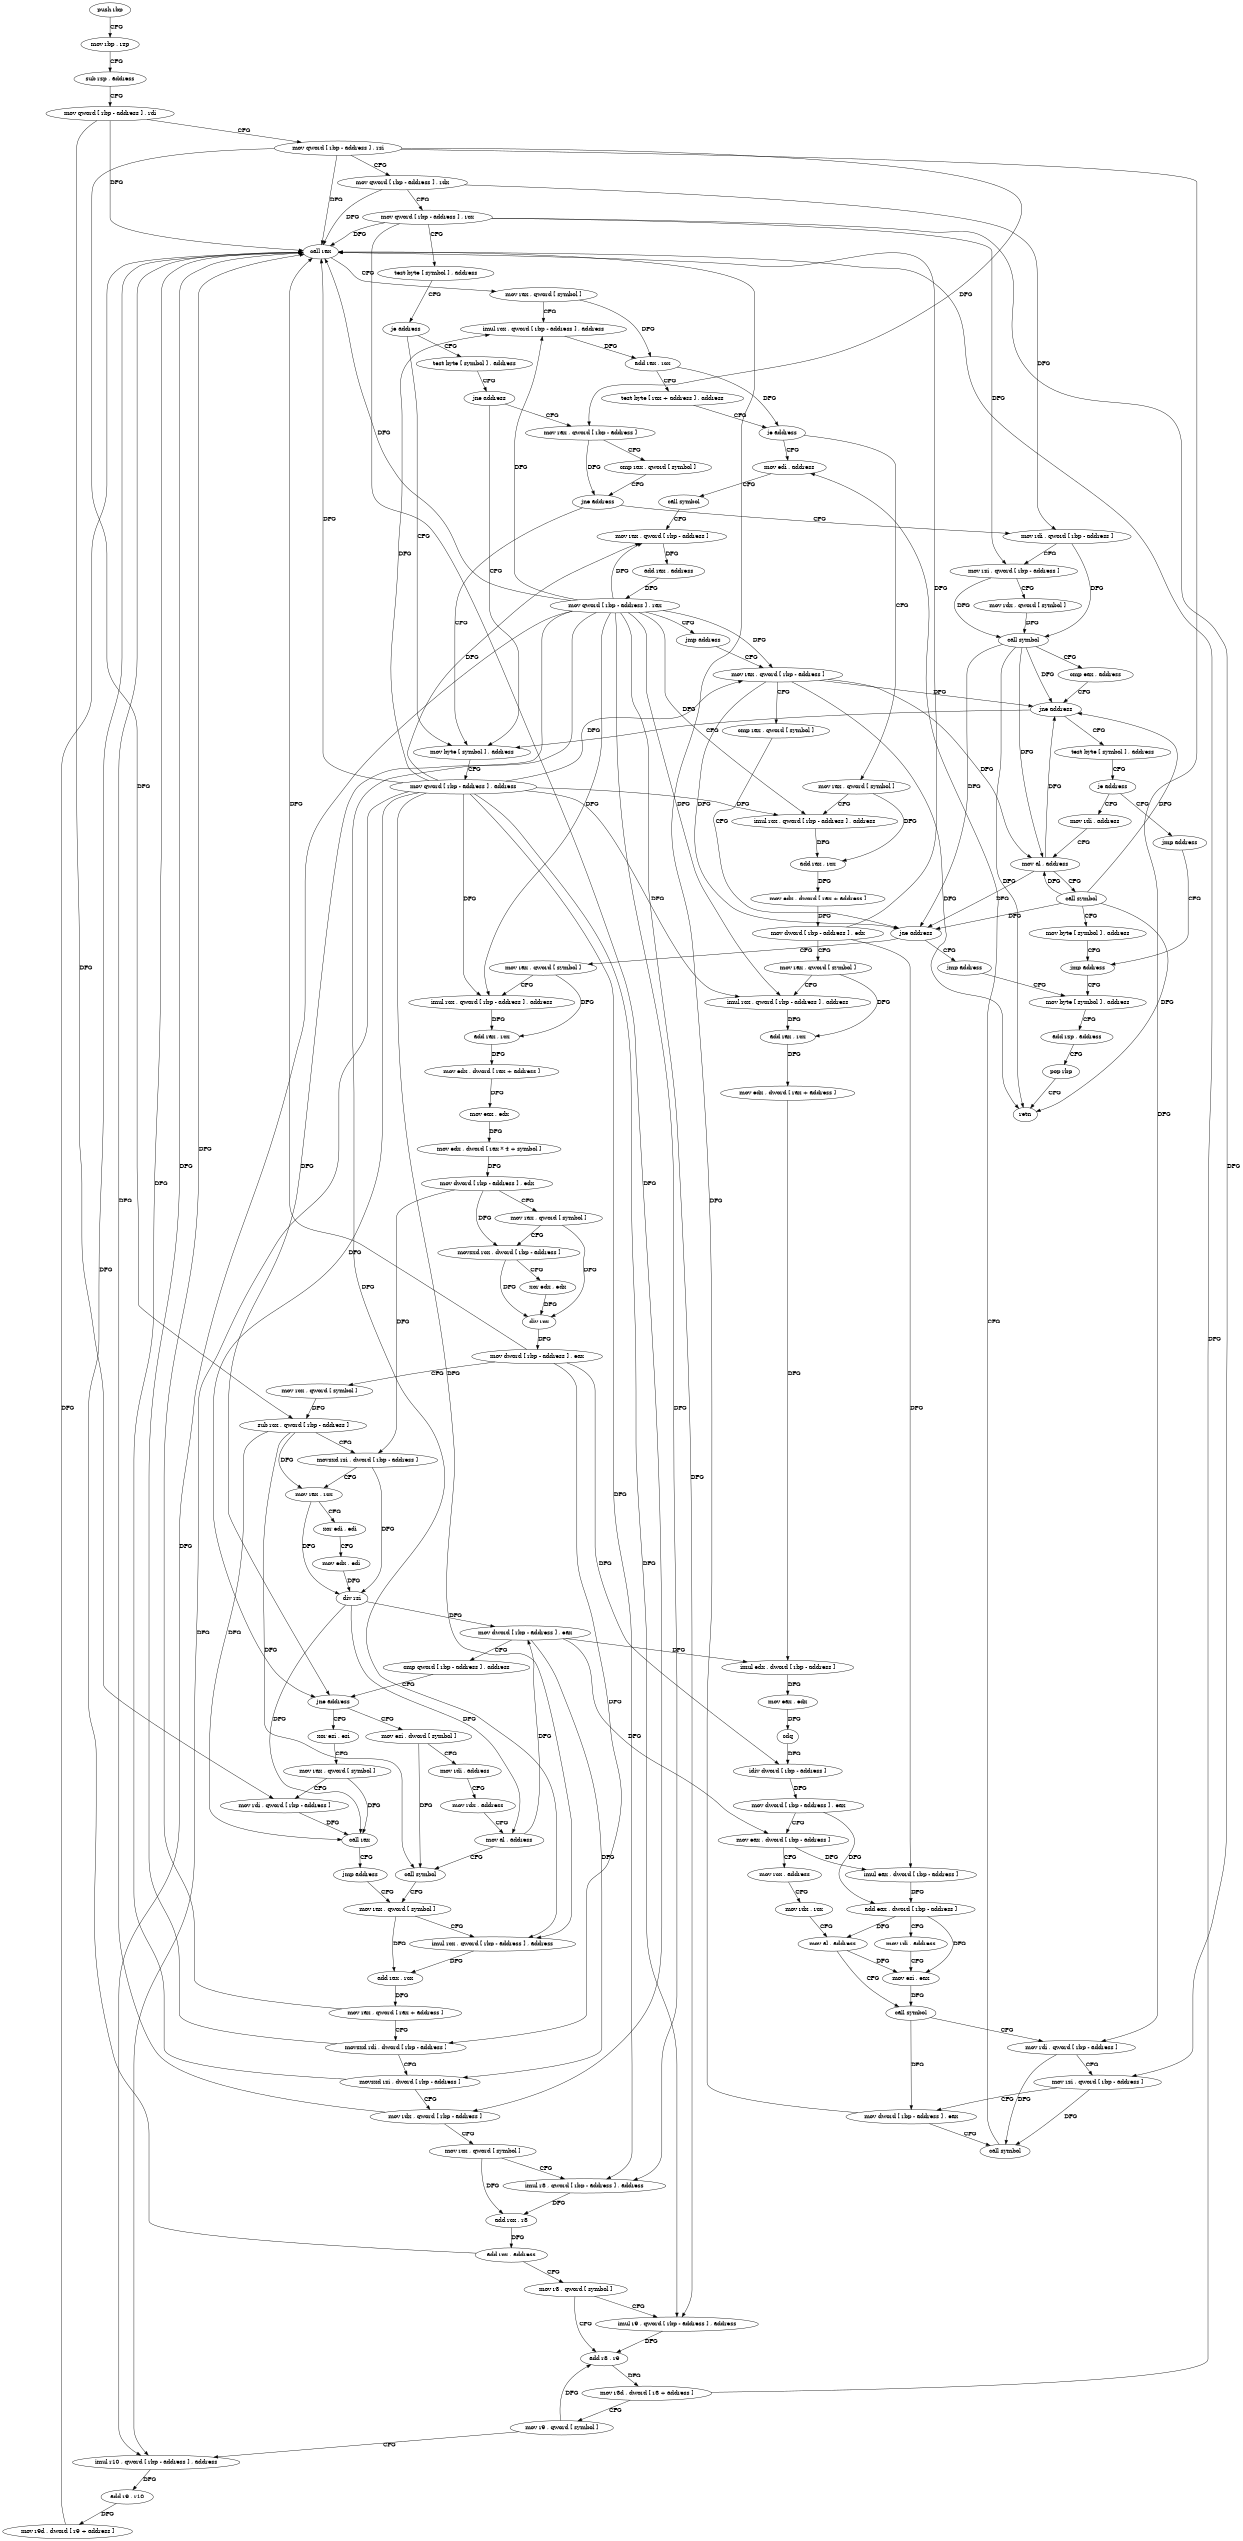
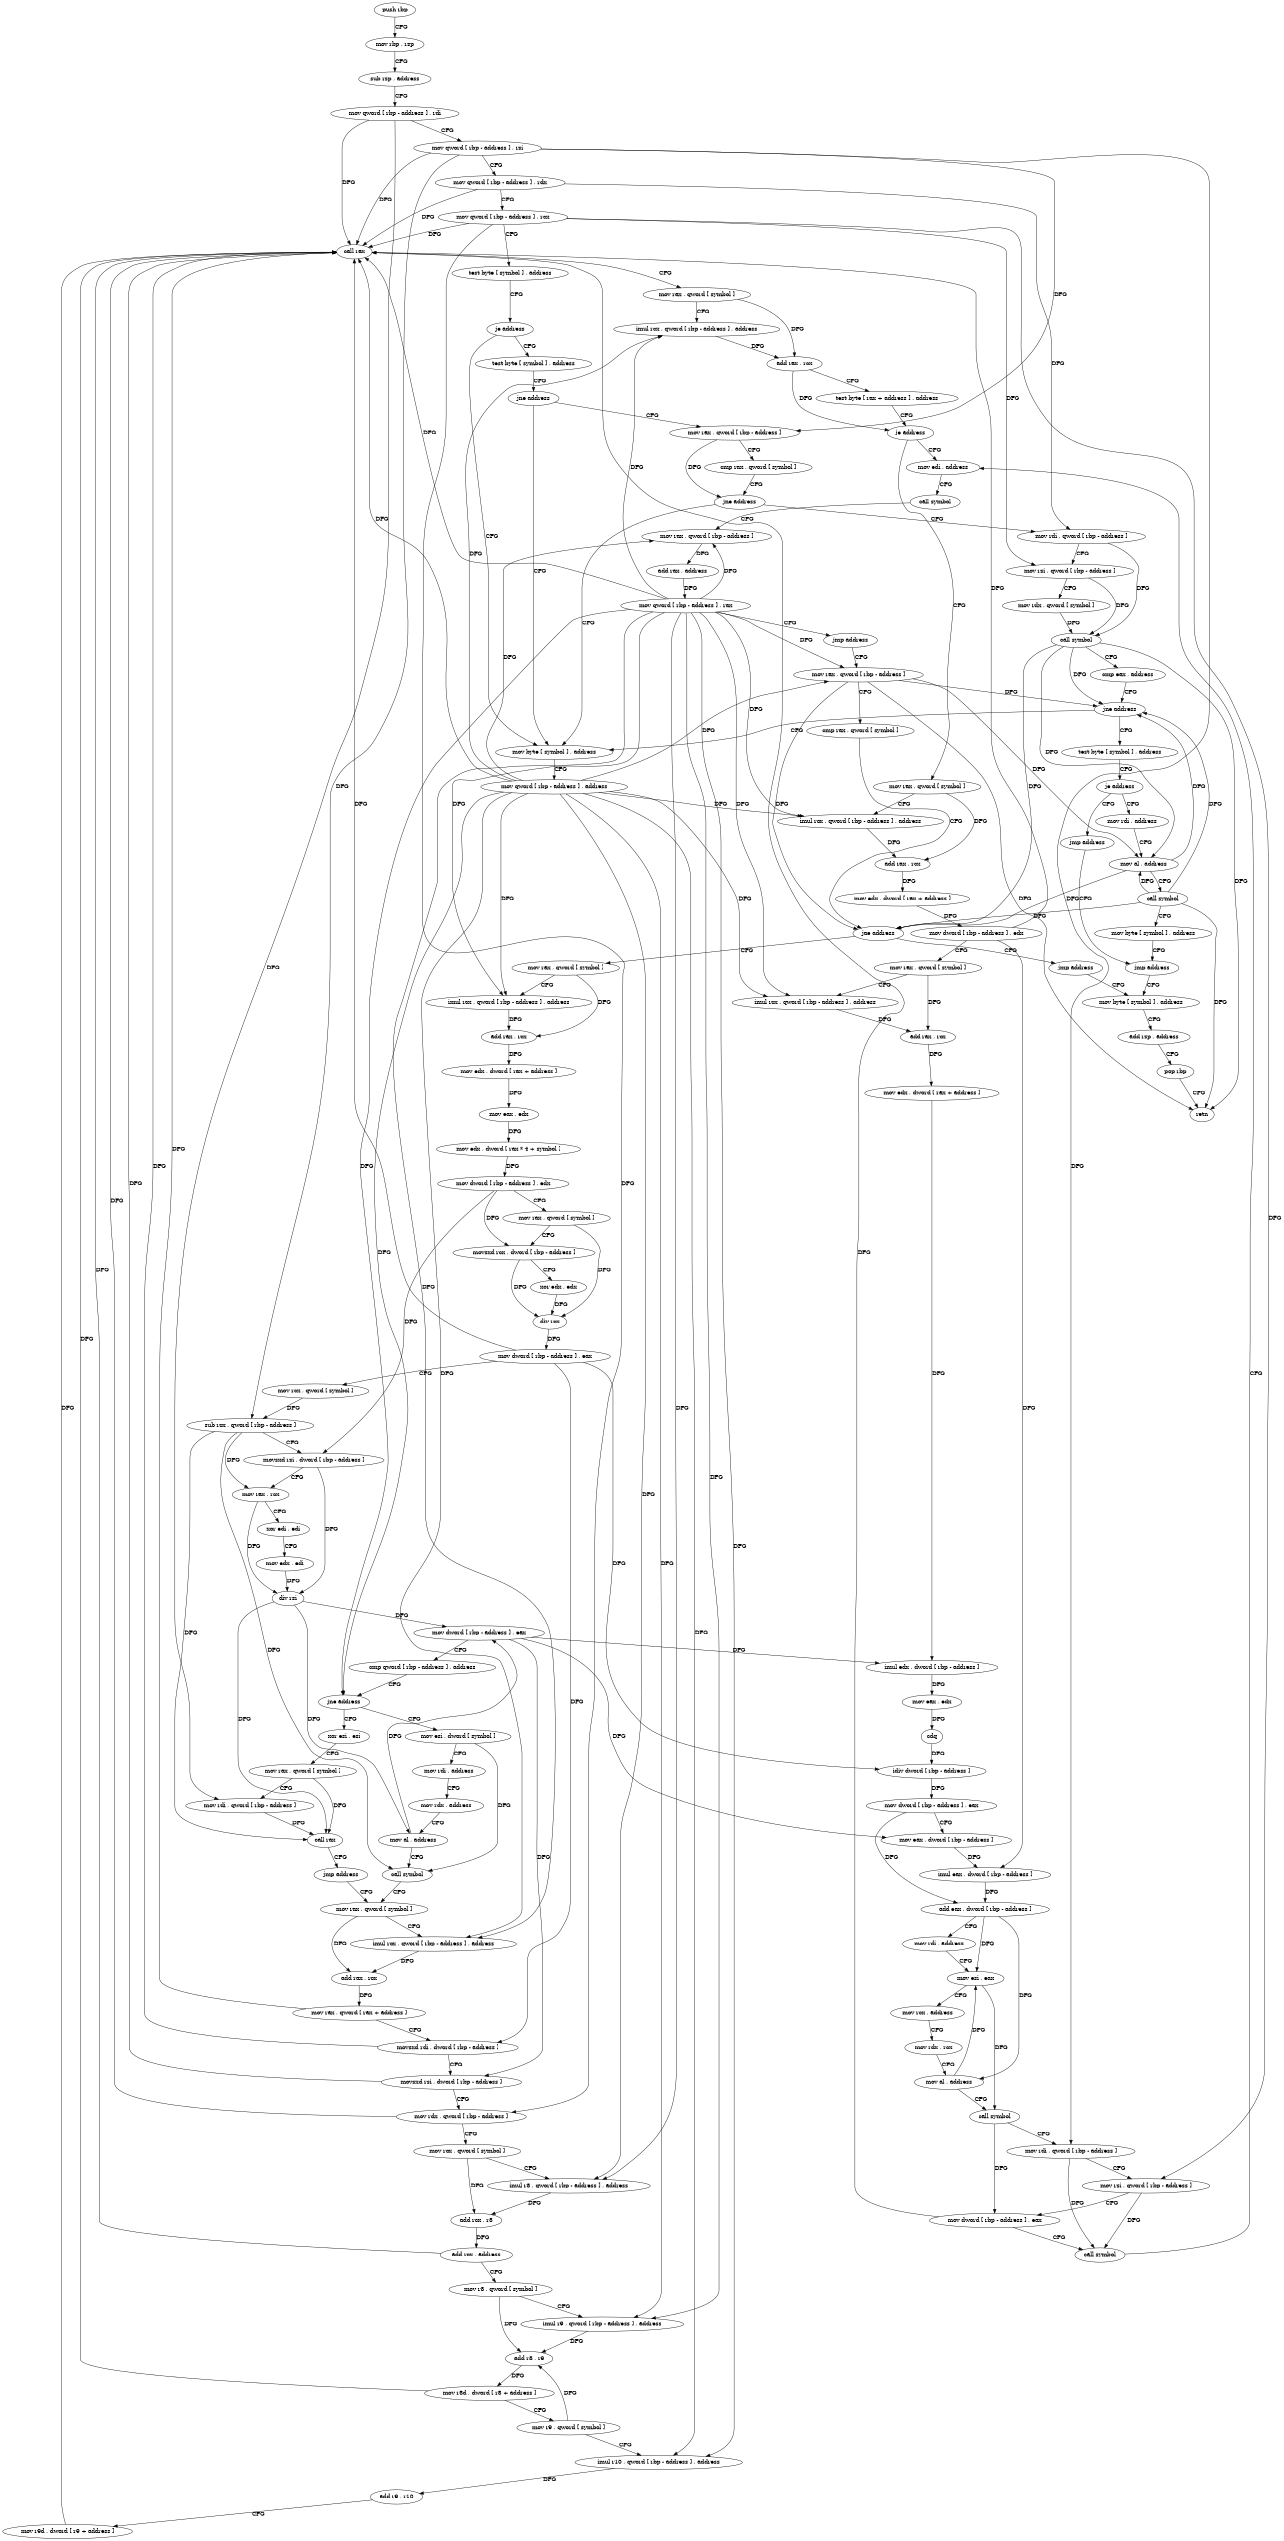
edge "mov eax , dword [ rbp - address ]" -> "mov rcx , address": now "mov esi , eax" -> "mov rcx , address"
edge "mov r8 , qword [ symbol ]" -> "add r8 , r9": label "CFG" -> "DFG"
edge "add r9 , r10" -> "mov r9d , dword [ r9 + address ]": label "DFG" -> "CFG"
